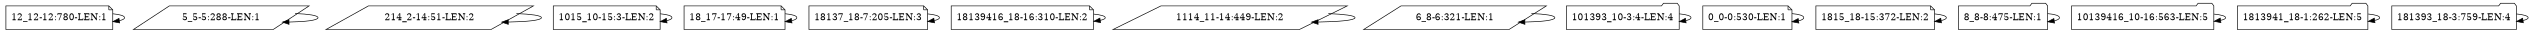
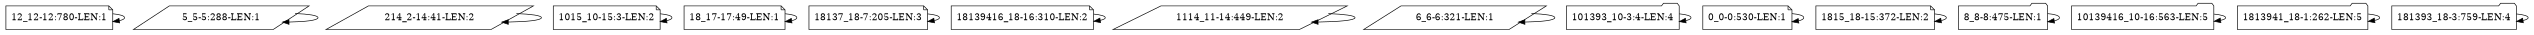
node "214_2-14:51-LEN:2": label "214_2-14:51-LEN:2" -> "214_2-14:41-LEN:2"
node "6_8-6:321-LEN:1": label "6_8-6:321-LEN:1" -> "6_6-6:321-LEN:1"
